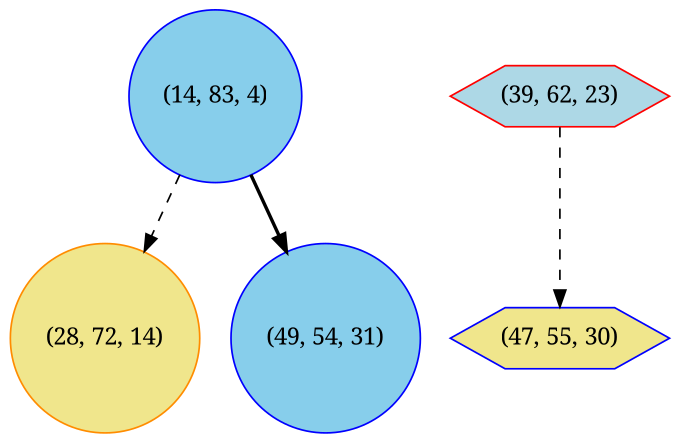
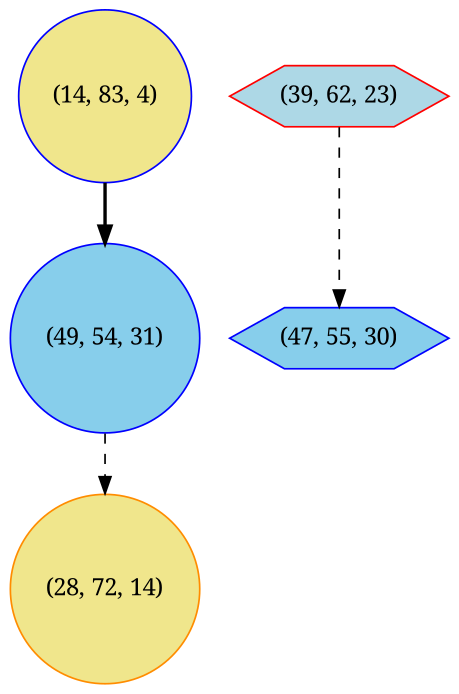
node "(14, 83, 4)": fillcolor skyblue -> khaki
edge "(14, 83, 4)" -> "(28, 72, 14)": now "(49, 54, 31)" -> "(28, 72, 14)"
node "(47, 55, 30)": fillcolor khaki -> skyblue
